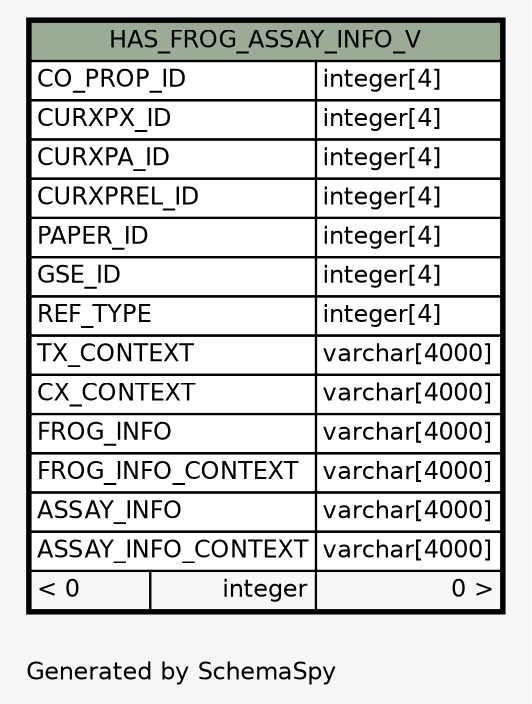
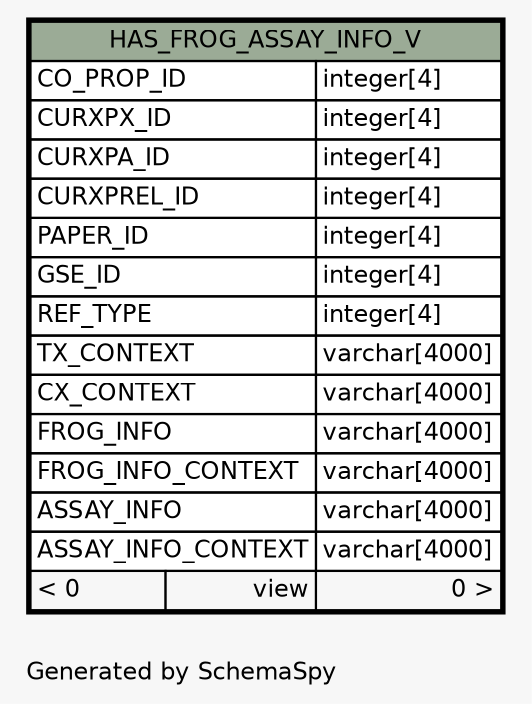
node "HAS_FROG_ASSAY_INFO_V": text "integer" -> "view"
